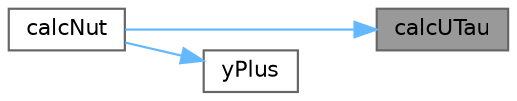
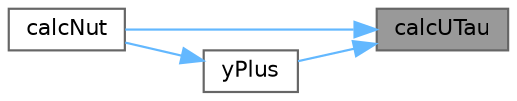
edge "yPlus" -> "calcUTau": added
